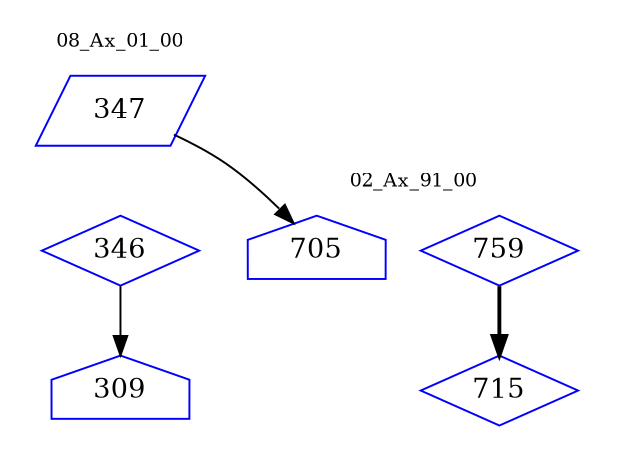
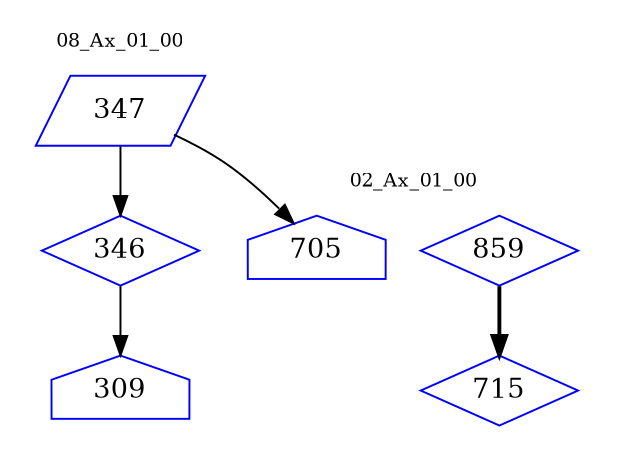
edge "347" -> "346": added
cluster "02_Ax_91_00": label "02_Ax_91_00" -> "02_Ax_01_00"
node "759": label "759" -> "859"
